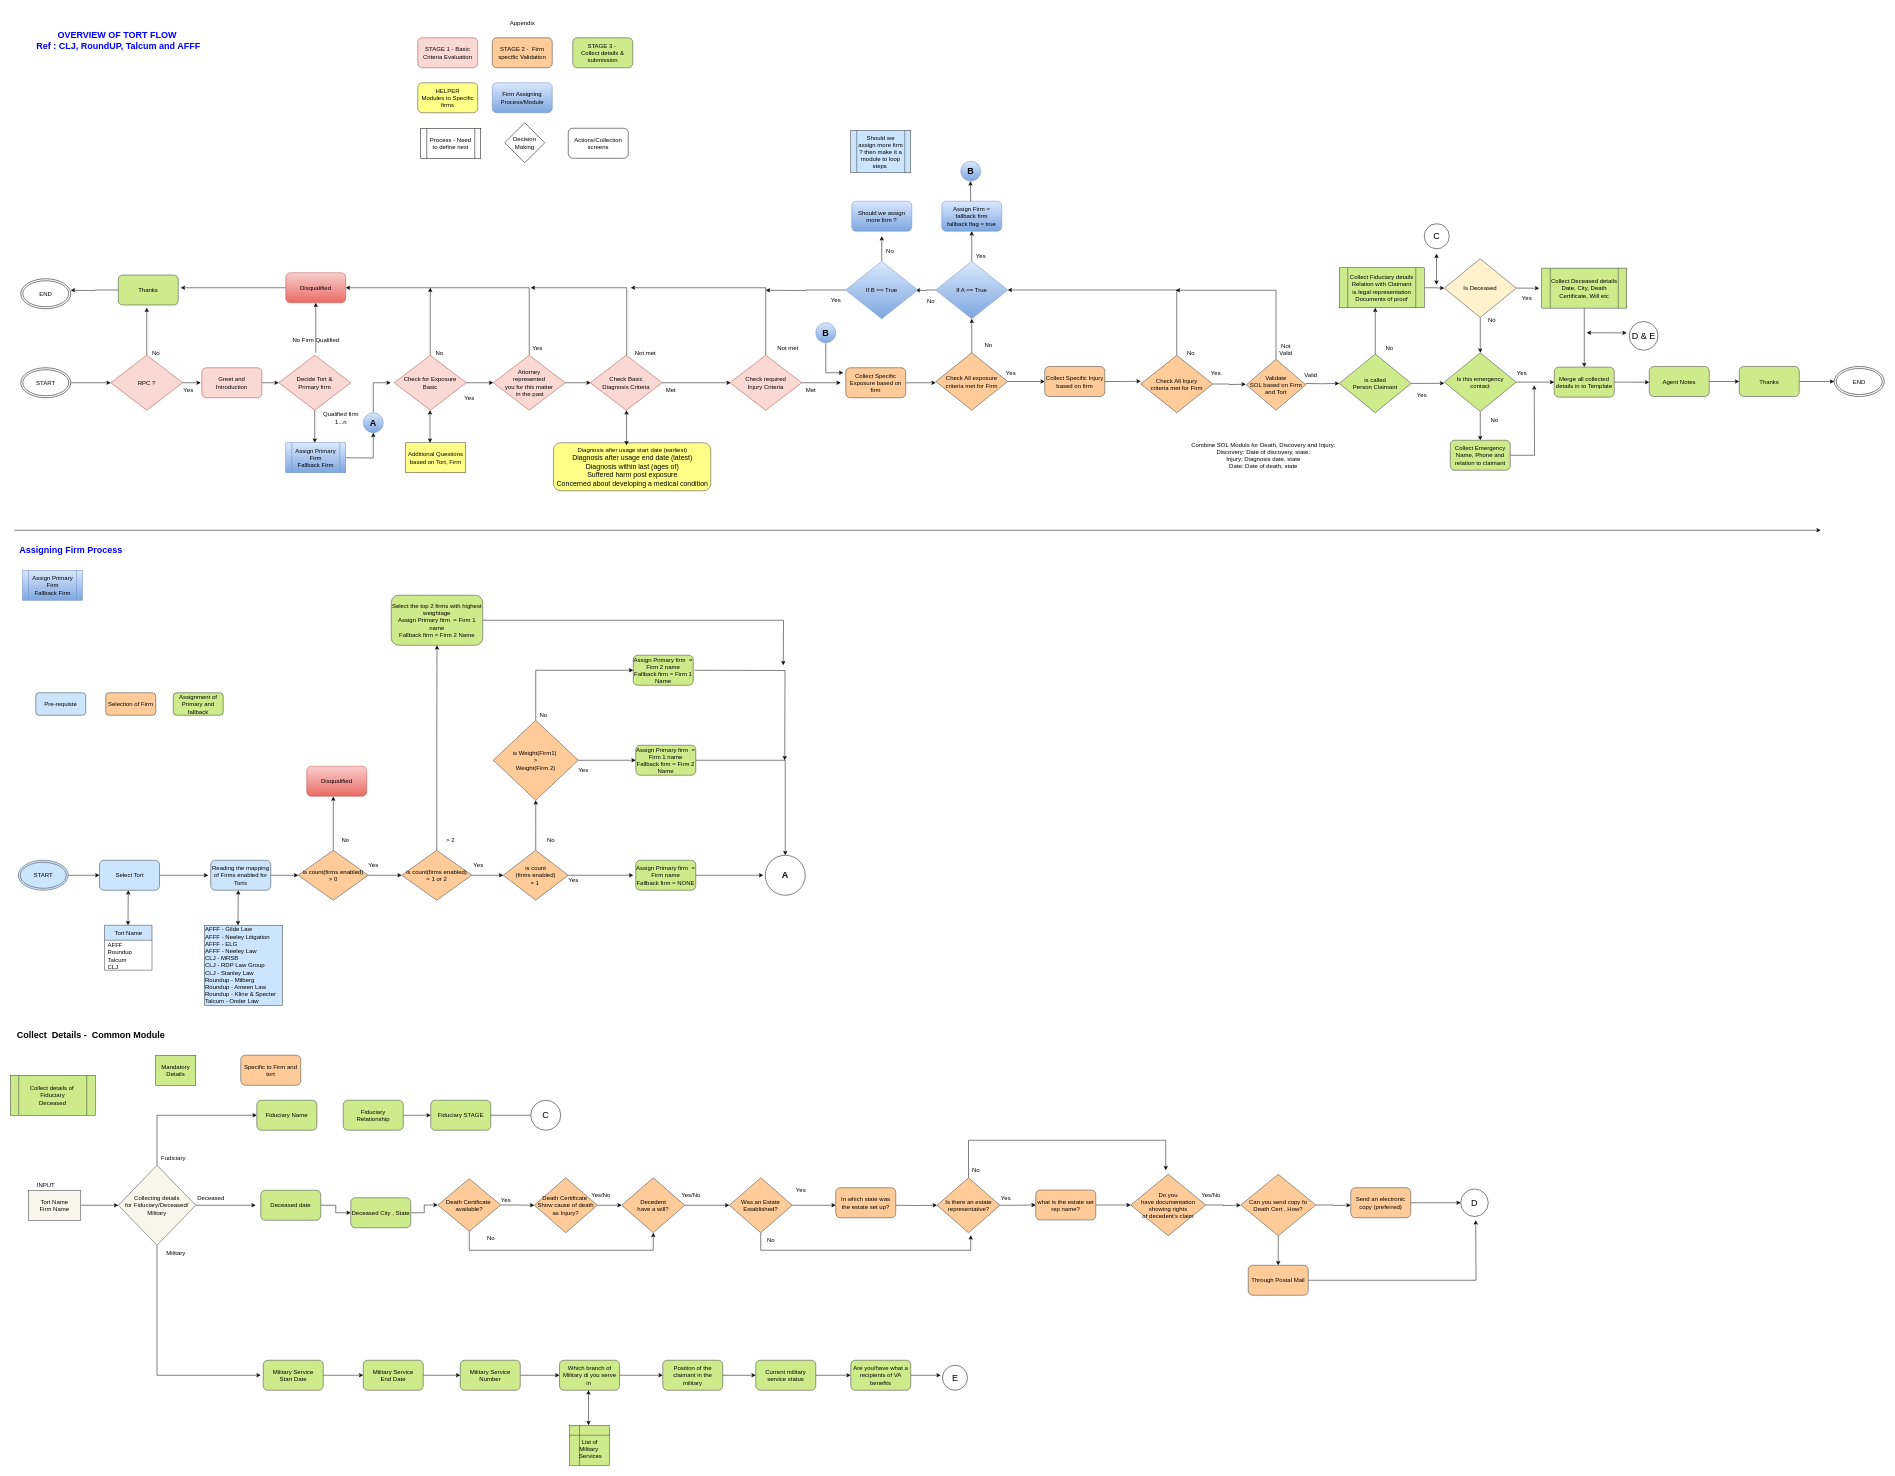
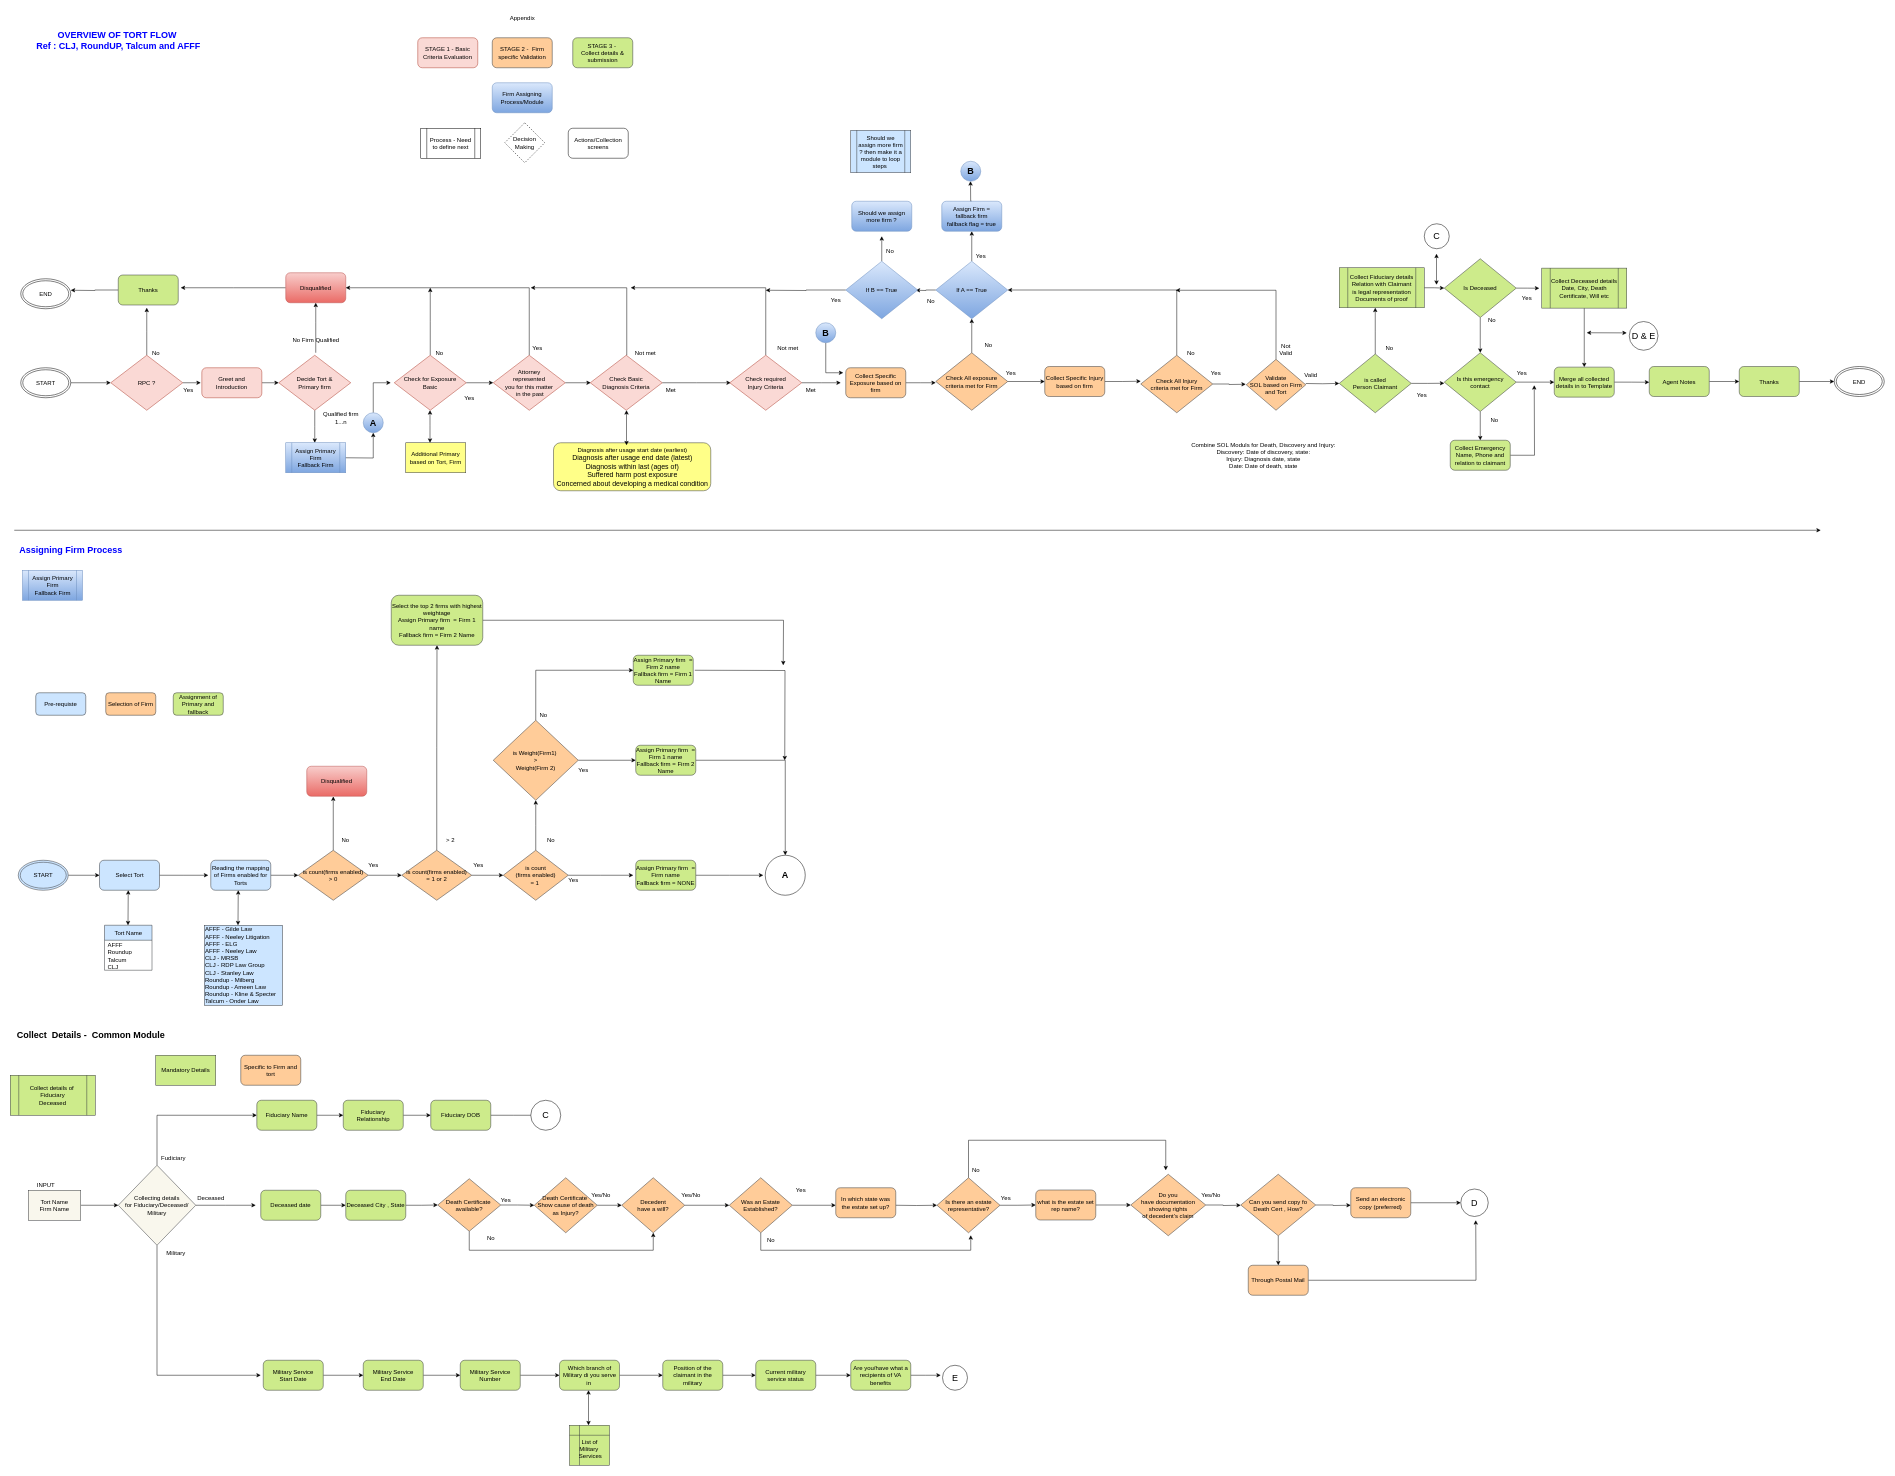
node "Appendix": moved (522, 23) -> (522, 18)
node "HELPER Modules to Specific firms": removed
node "Decision Making": style solid -> dashed
node "Is Deceased": fillcolor #fff2cc -> #cdeb8b
node "Additional Questions based on Tort, Firm": label "Additional Questions based on Tort, Firm" -> "Additional Primary based on Tort, Firm"
node "Mandatory Details": size 40x30 -> 60x30
edge "Fiduciary Name" -> "Fiduciary Relationship": added
node "Fiduciary STAGE": label "Fiduciary STAGE" -> "Fiduciary DOB"
node "Deceased City , State": moved (381, 1213) -> (376, 1205)
